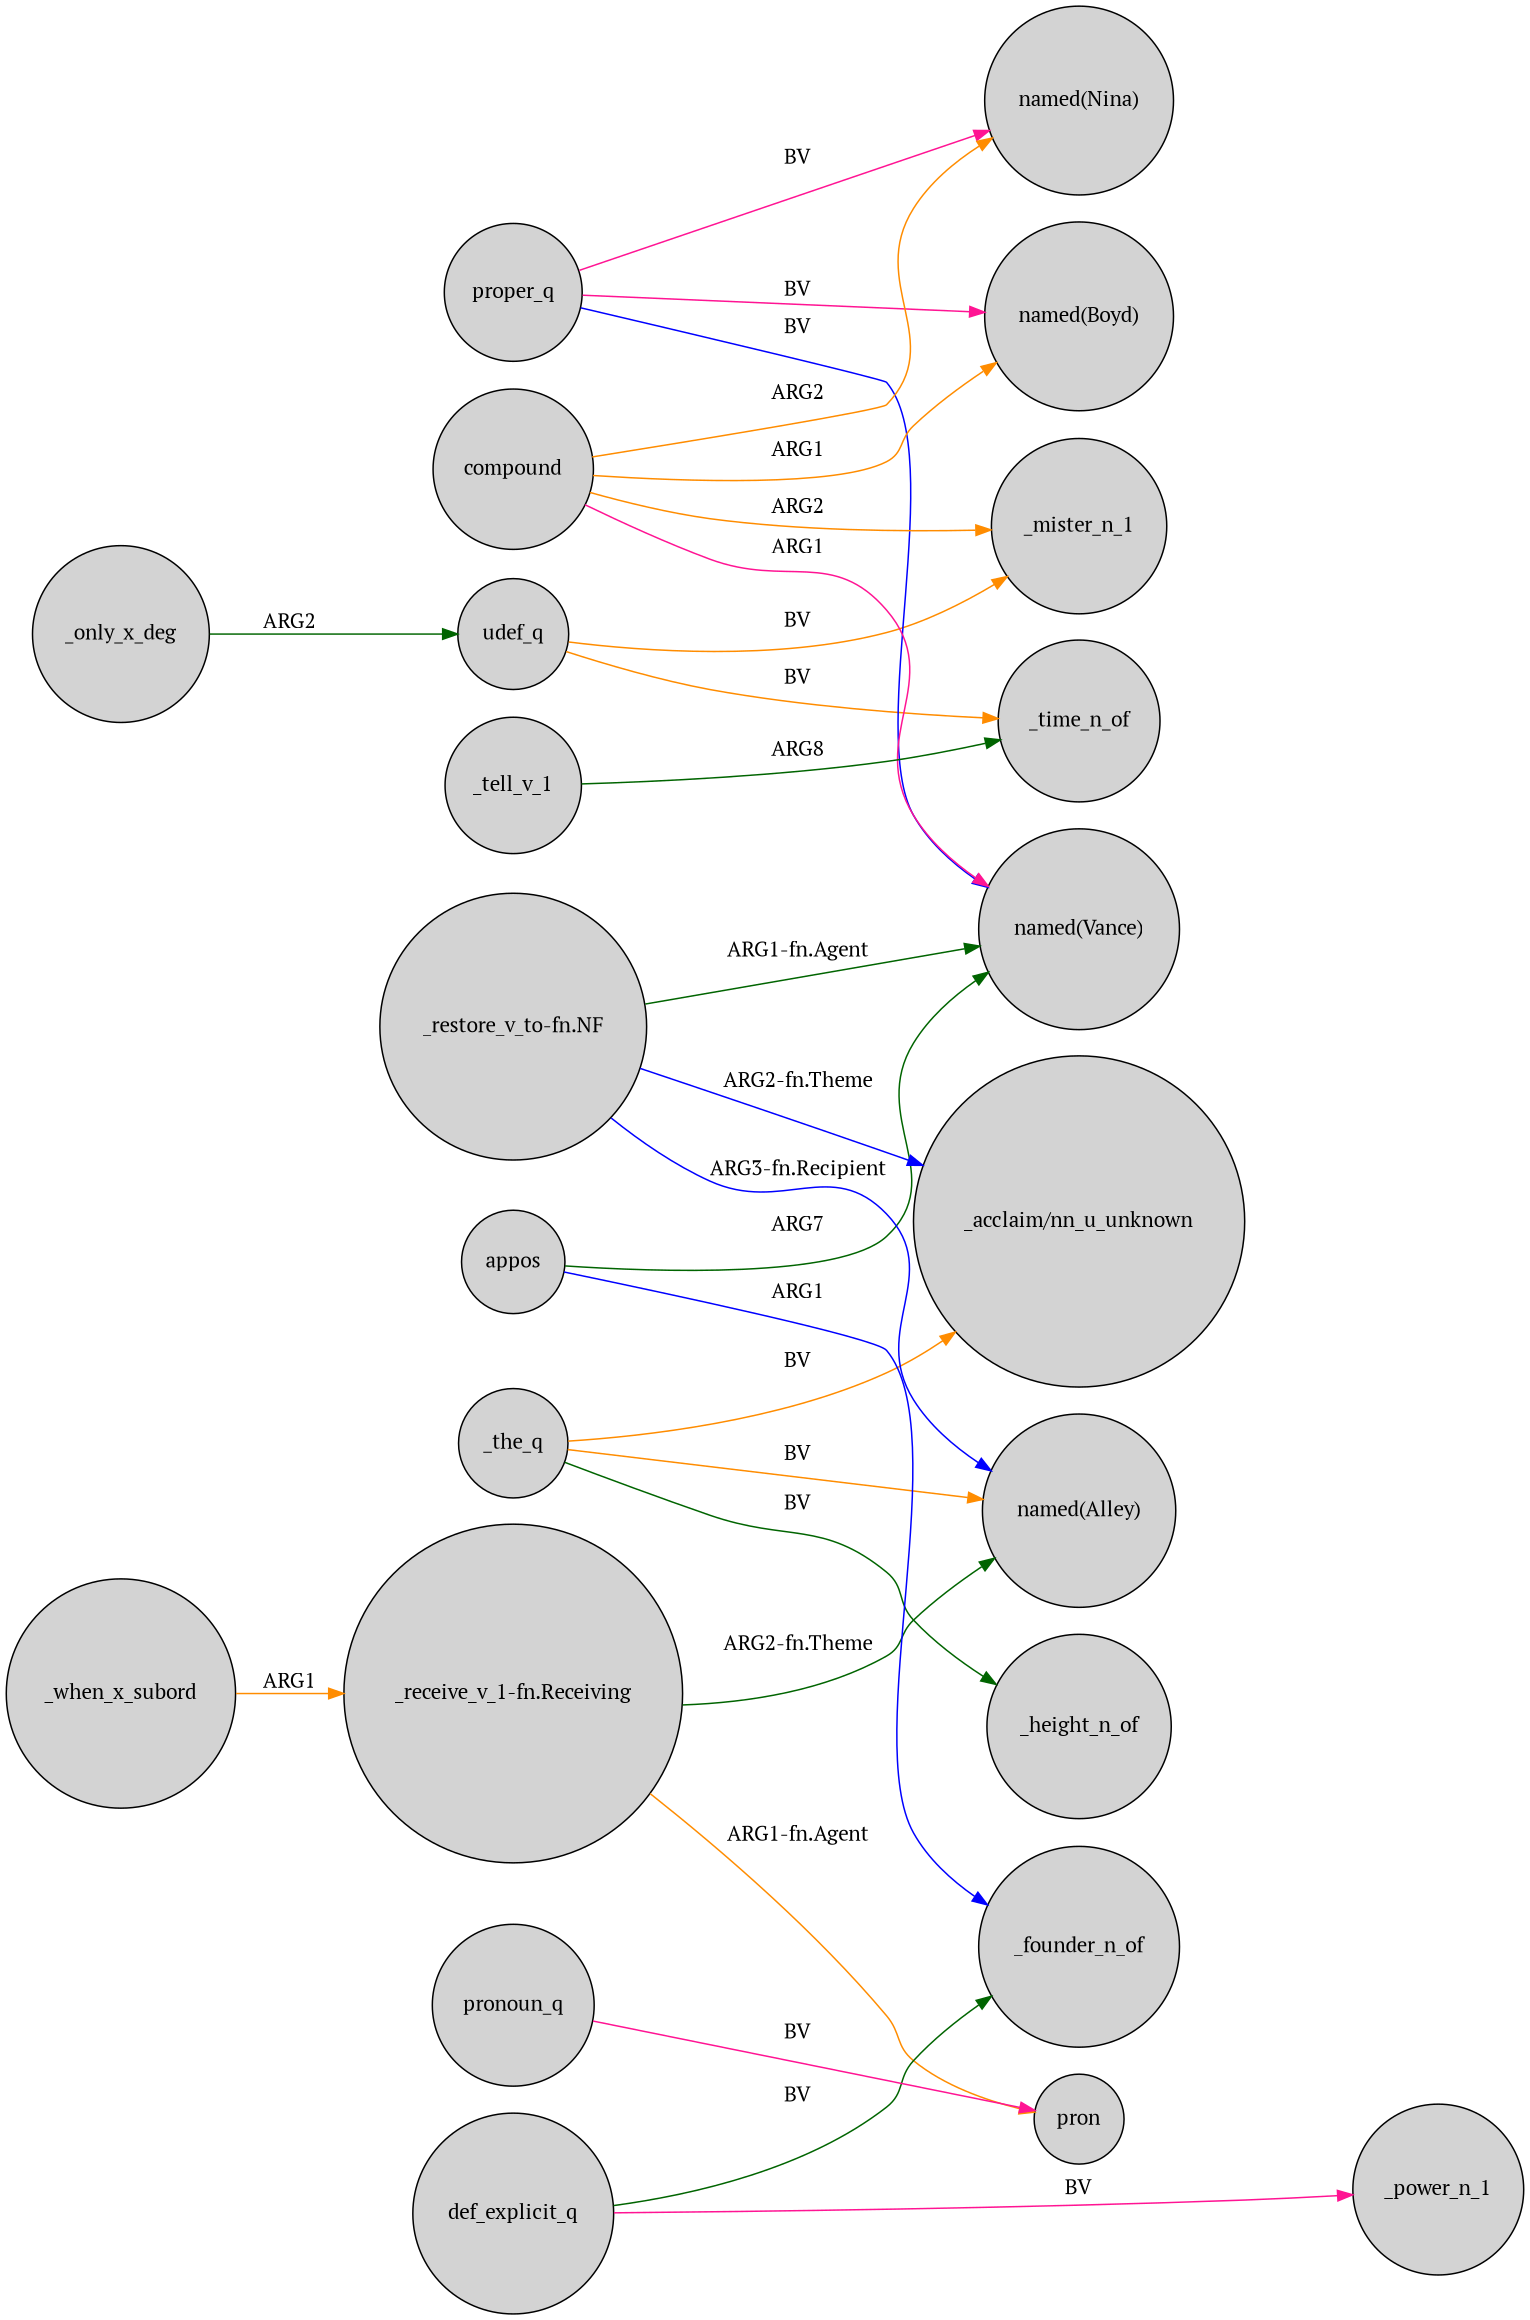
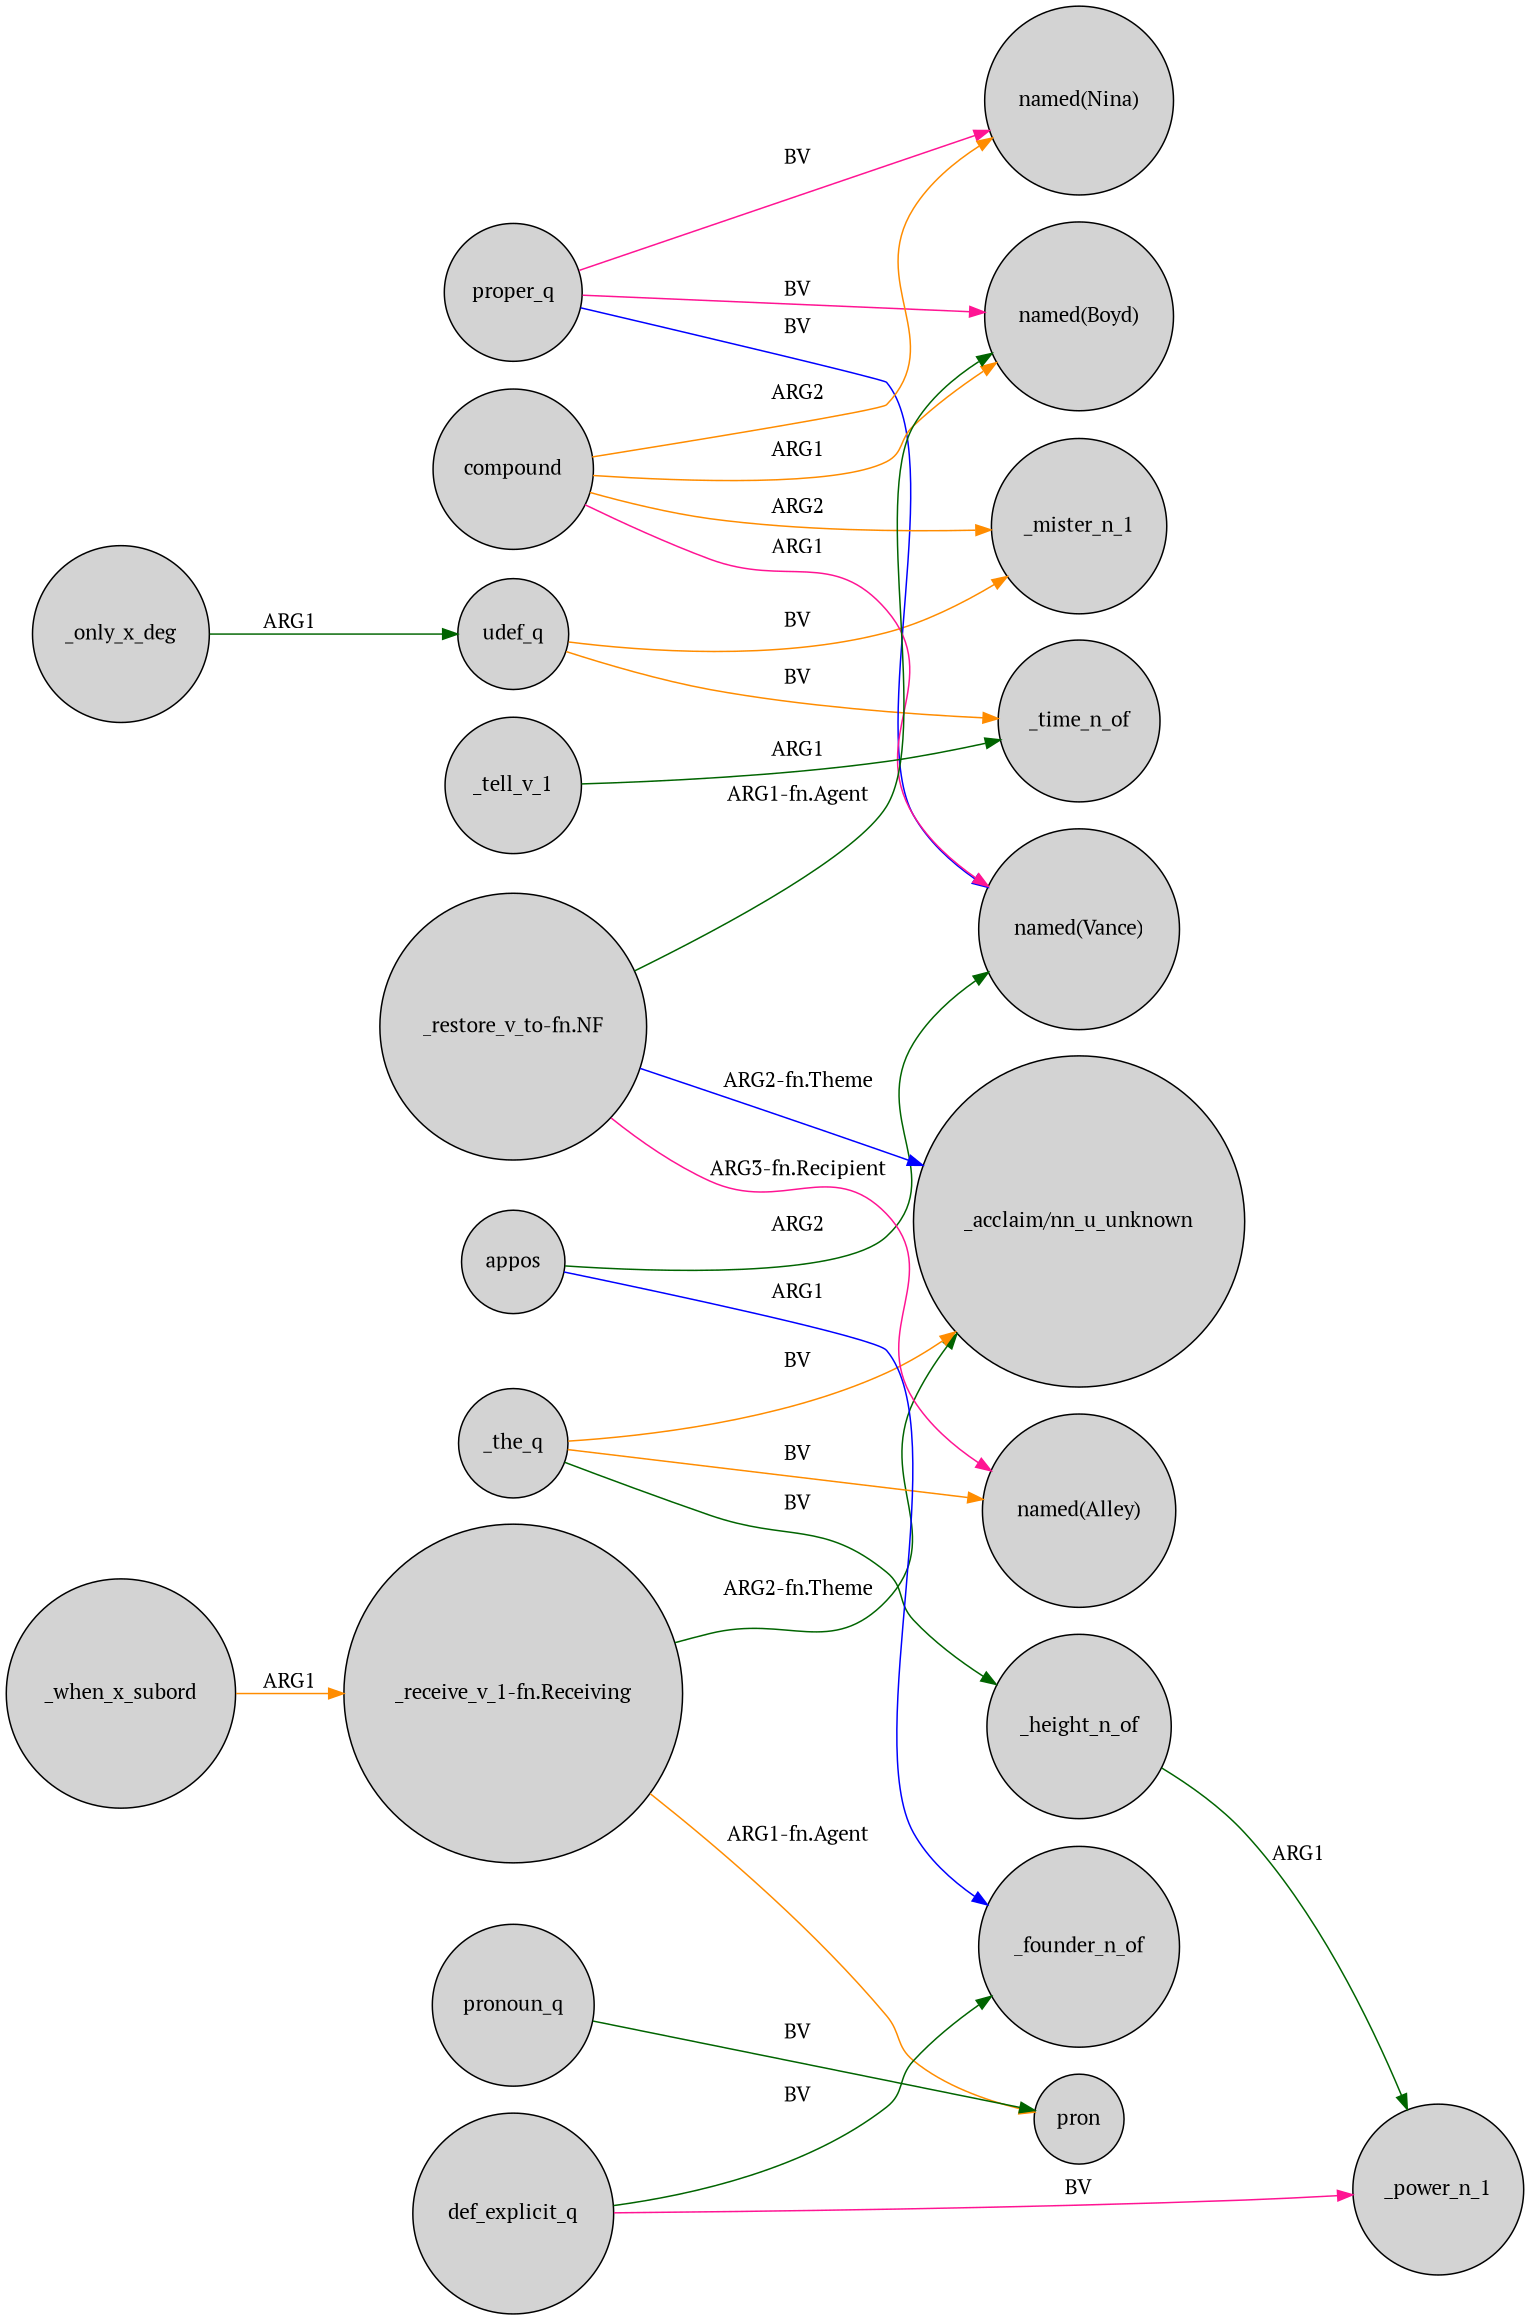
edge "_only_x_deg" -> "udef_q": label "ARG2" -> "ARG1"
edge "_tell_v_1" -> "_time_n_of": label "ARG8" -> "ARG1"
edge "_restore_v_to-fn.NF" -> "named(Vance)": now "_restore_v_to-fn.NF" -> "named(Boyd)"
edge "_restore_v_to-fn.NF" -> "named(Alley)": color blue -> deeppink
edge "appos" -> "named(Vance)": label "ARG7" -> "ARG2"
edge "_receive_v_1-fn.Receiving" -> "named(Alley)": now "_receive_v_1-fn.Receiving" -> "_acclaim/nn_u_unknown"
edge "_height_n_of" -> "_power_n_1": added, label "ARG1"
edge "pronoun_q" -> "pron": color deeppink -> darkgreen
